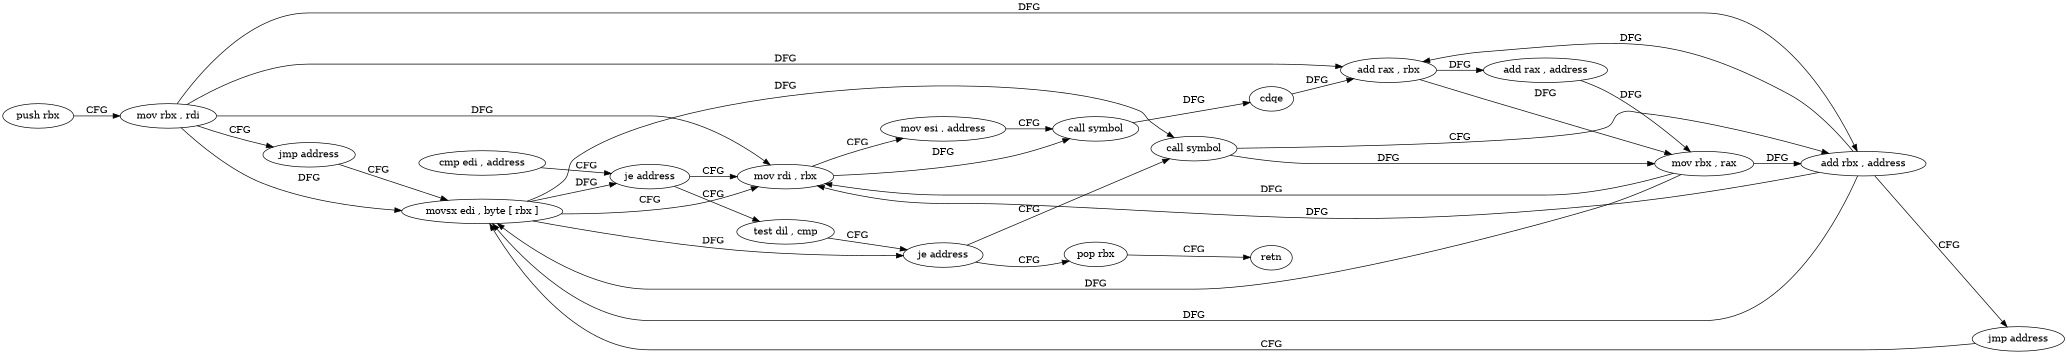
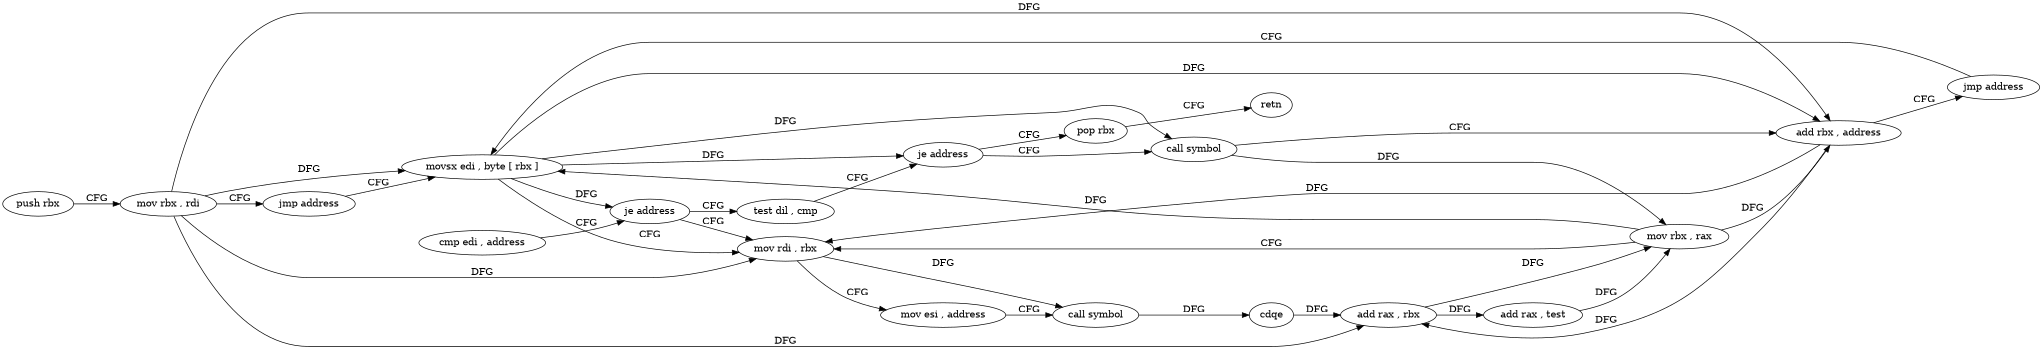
node "add rax , address": label "add rax , address" -> "add rax , test"
edge "mov rbx , rax" -> "mov rdi , rbx": label "DFG" -> "CFG"
edge "add rbx , address" -> "movsx edi , byte [ rbx ]": reversed
